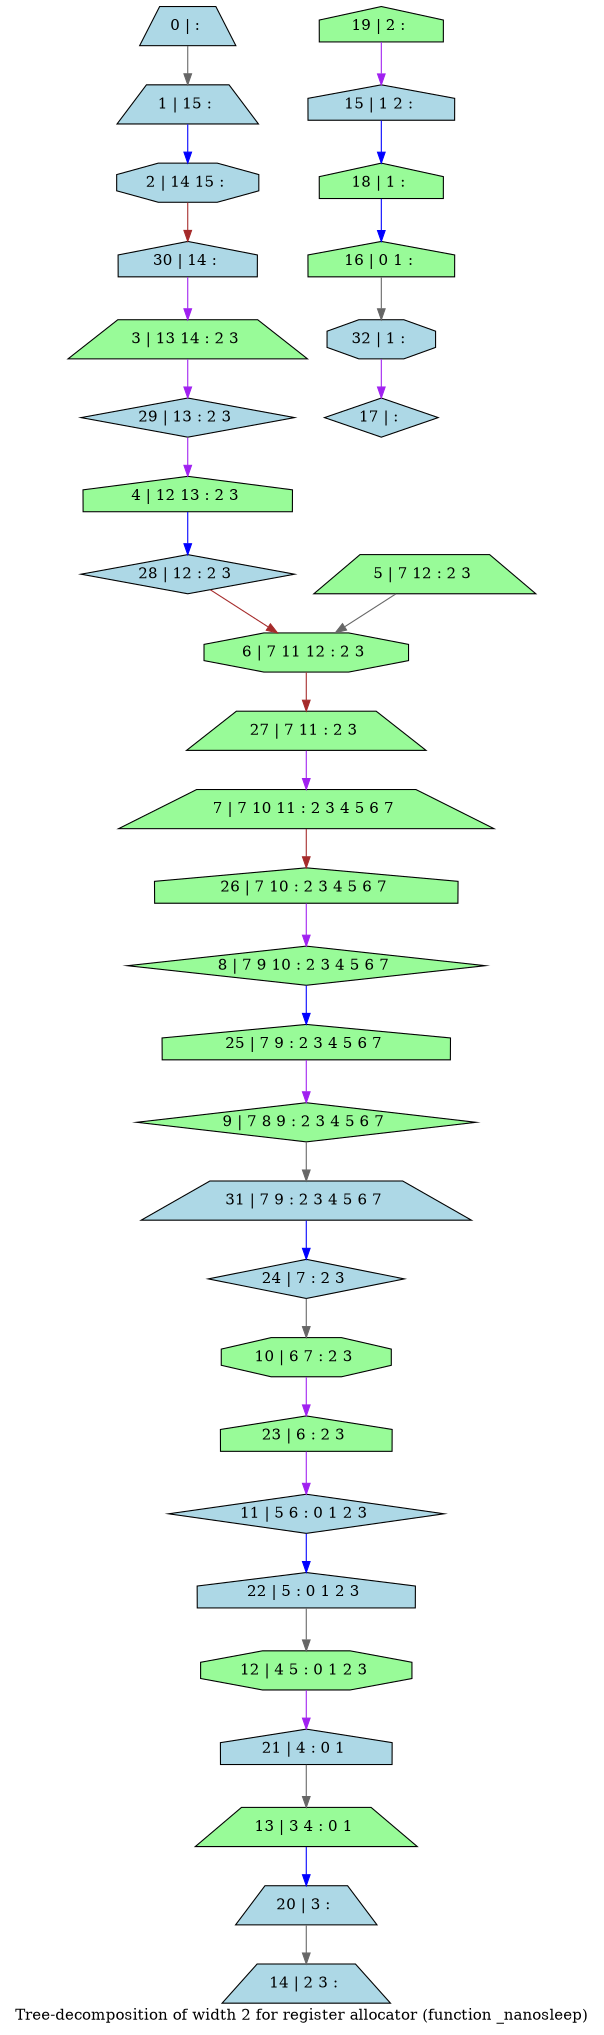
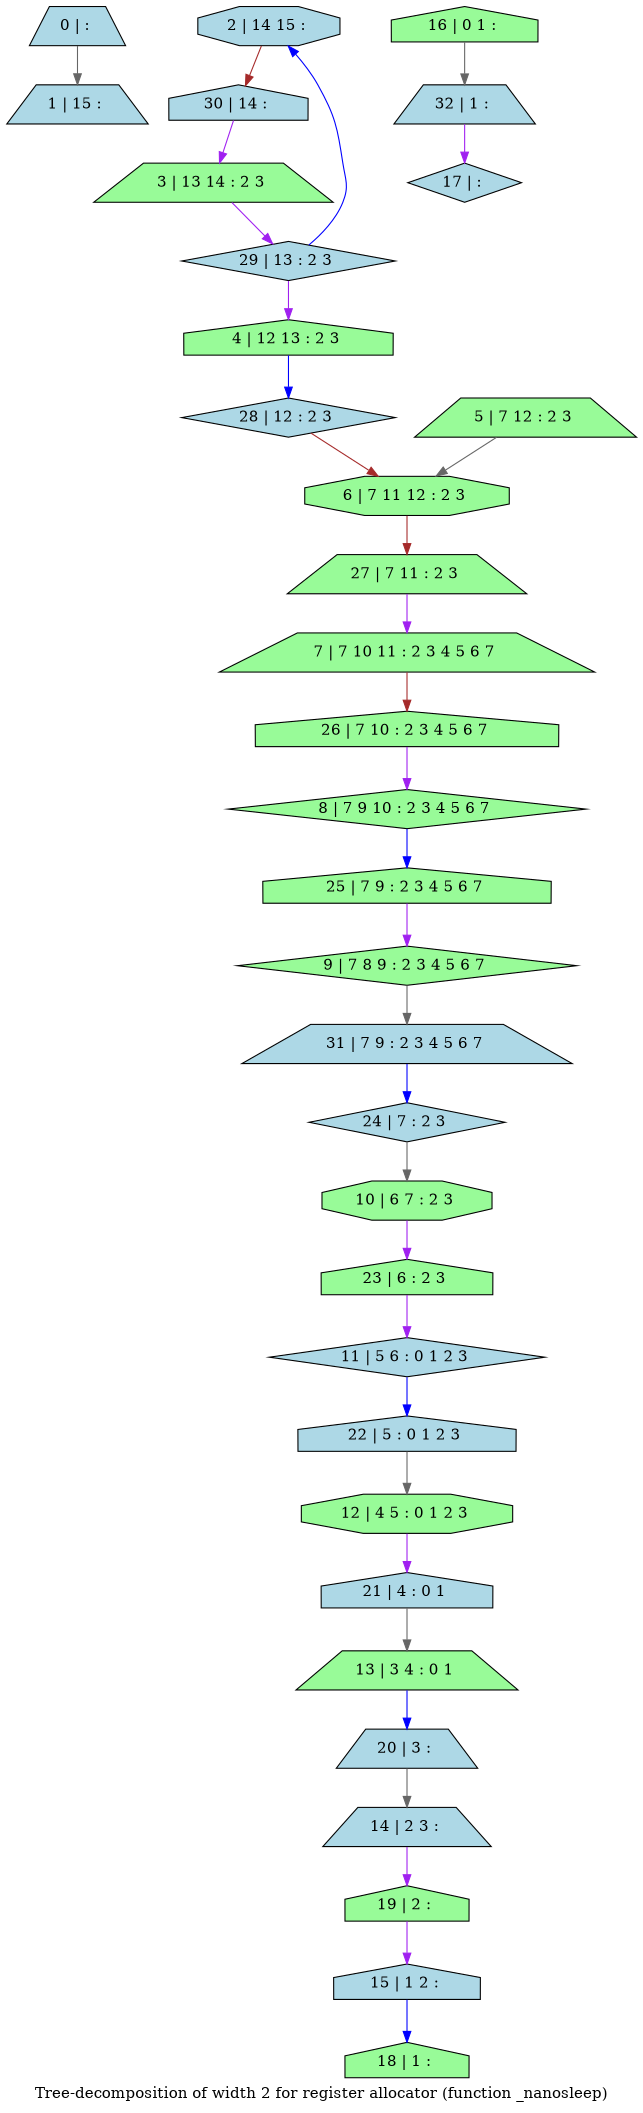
edge "1 | 15 :" -> "2 | 14 15 :": now "29 | 13 : 2 3" -> "2 | 14 15 :"
edge "18 | 1 :" -> "16 | 0 1 :": removed
node "32 | 1 :": shape octagon -> trapezium
edge "14 | 2 3 :" -> "19 | 2 :": added
